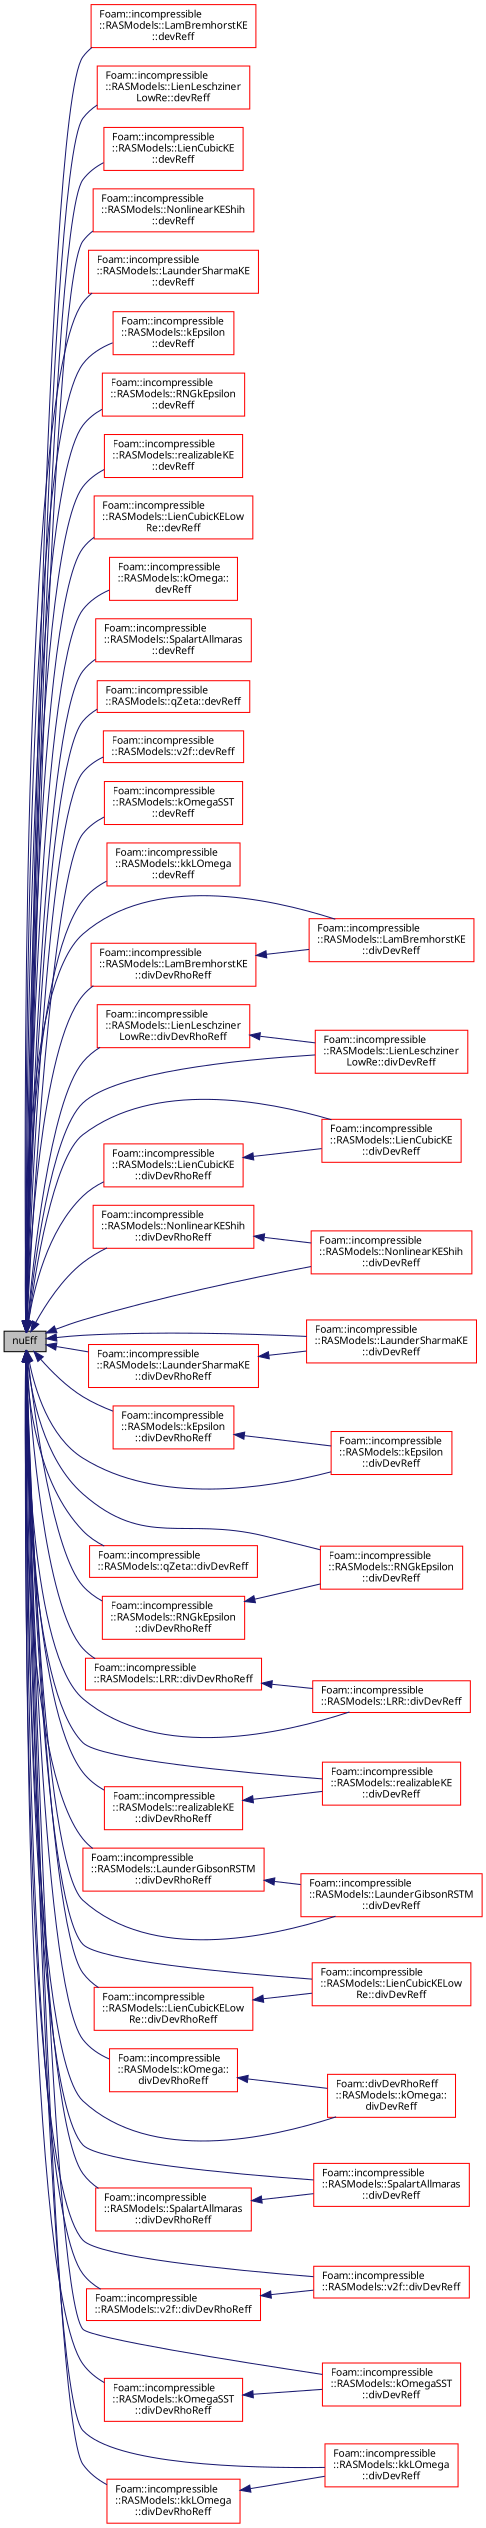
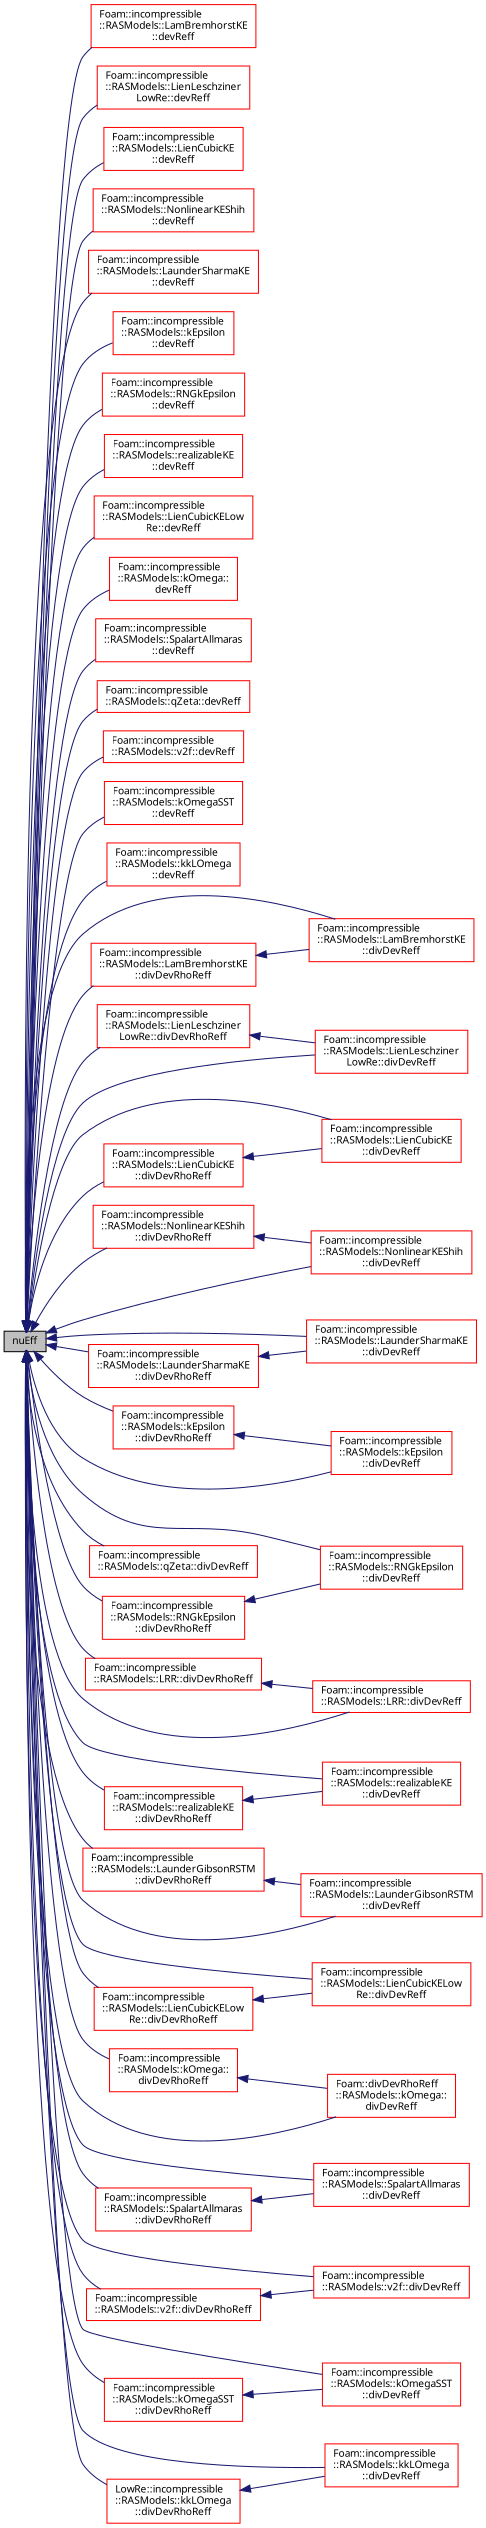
node "Foam::incompressible ::RASModels::kkLOmega ::divDevRhoReff": label "Foam::incompressible ::RASModels::kkLOmega ::divDevRhoReff" -> "LowRe::incompressible ::RASModels::kkLOmega ::divDevRhoReff"
